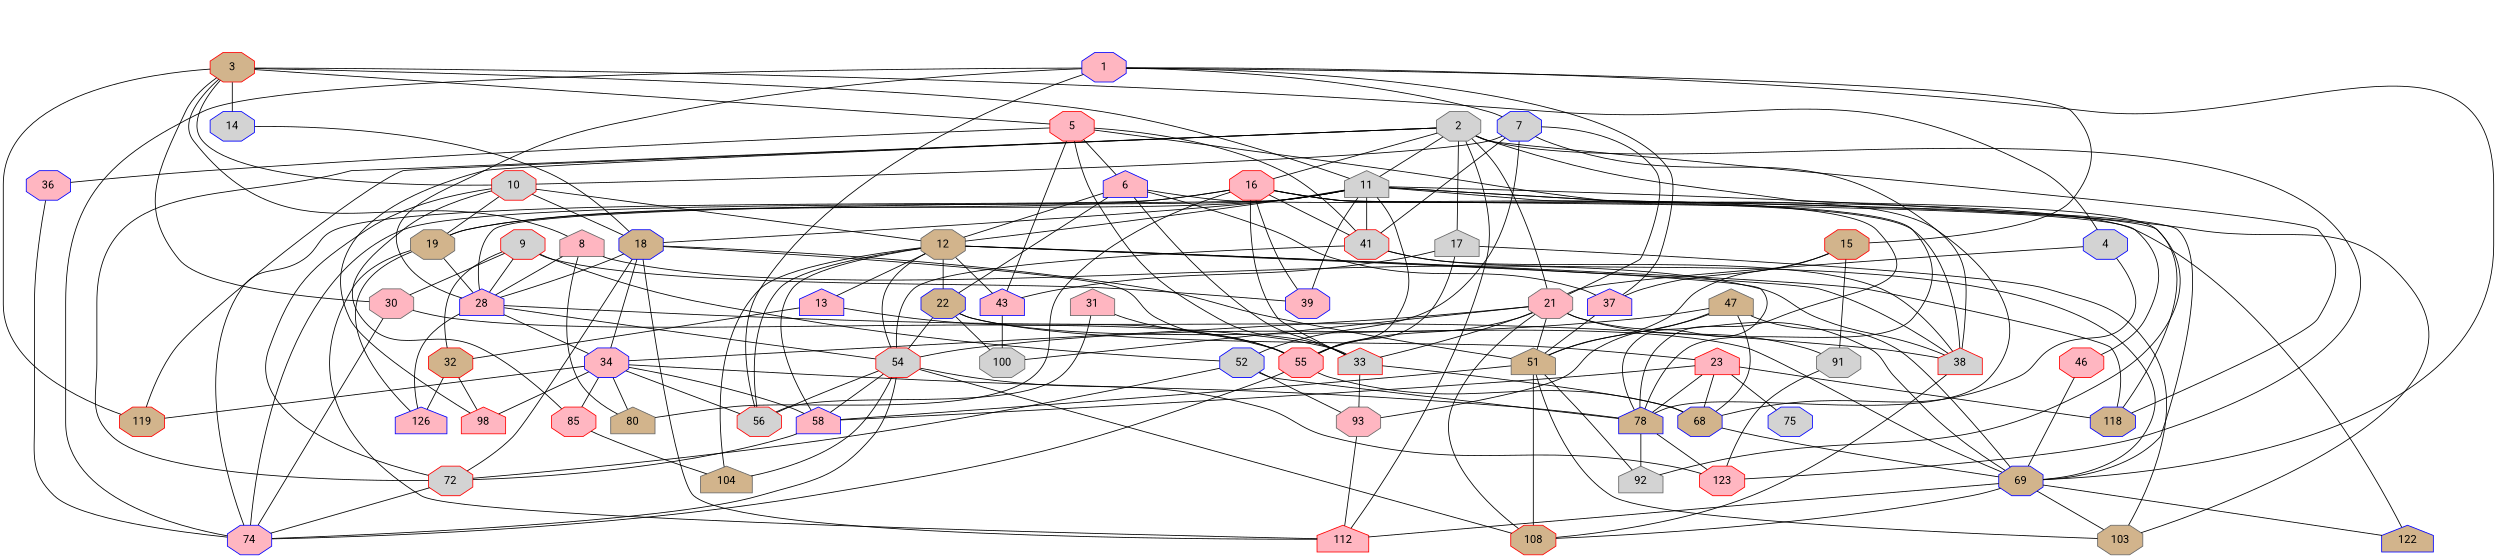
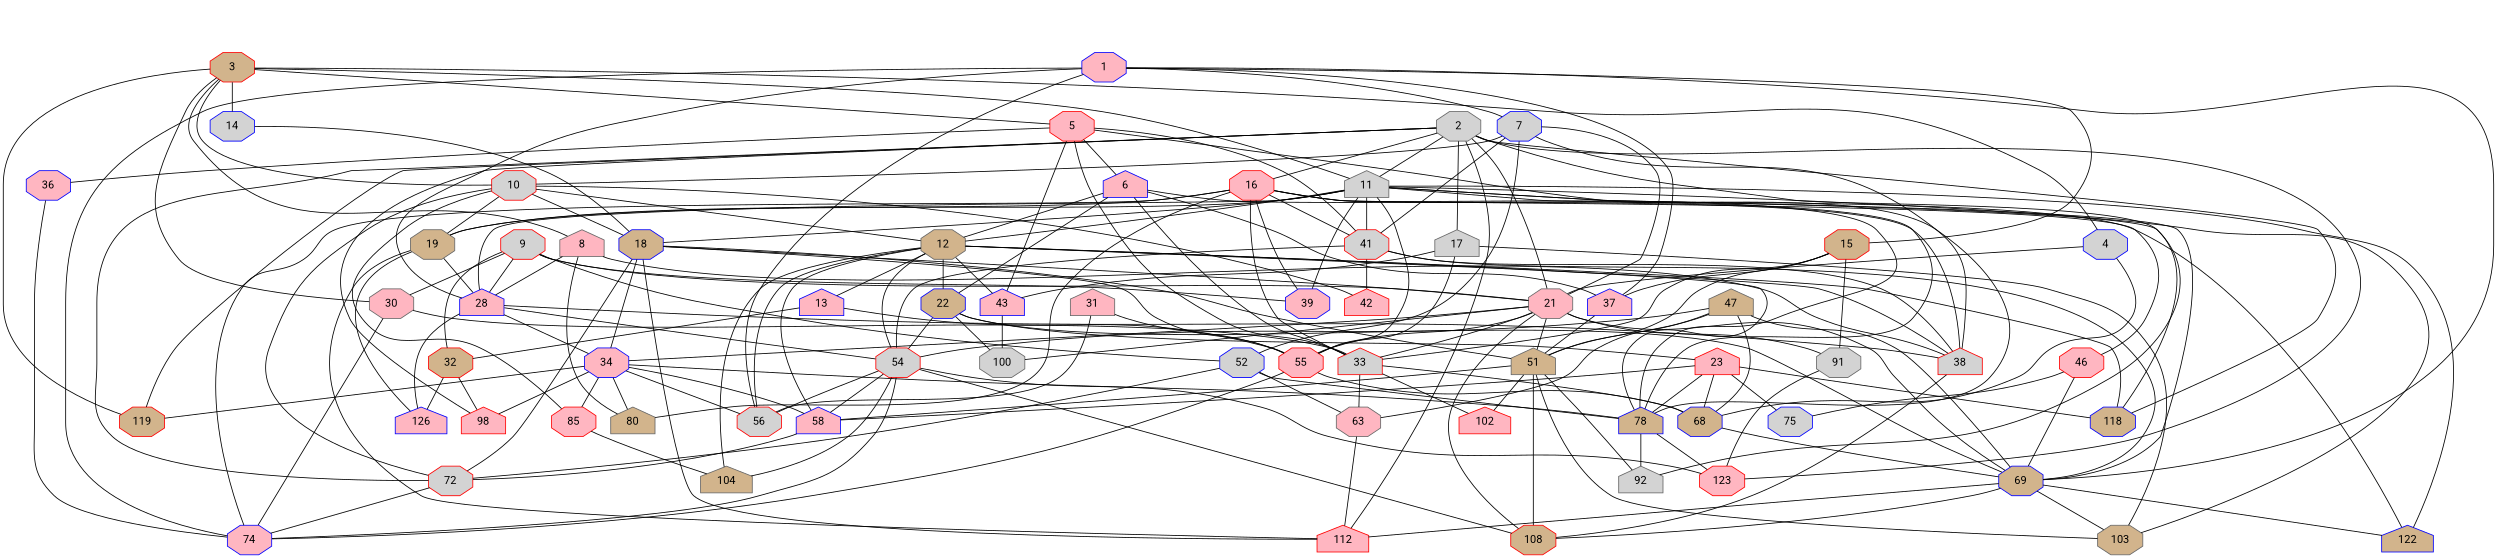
edge "11" -- "74": now "11" -- "122"
edge "18" -- "28": now "18" -- "21"
edge "9" -- "21": added
edge "15" -- "33": added
node "42": added
edge "46" -- "75": added
node "93": label "93" -> "63"
node "102": added
